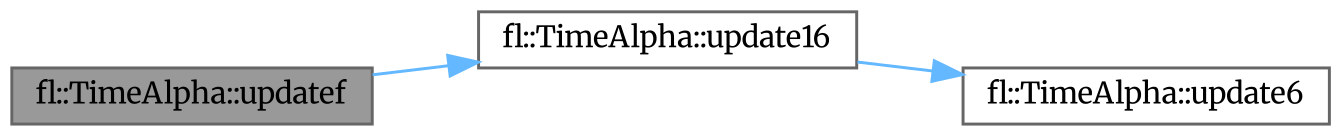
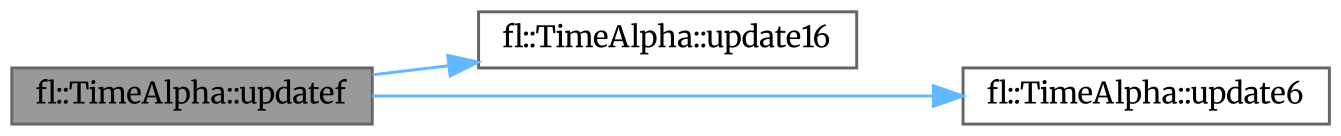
edge "fl::TimeAlpha::update16" -> "fl::TimeAlpha::update6": now "fl::TimeAlpha::updatef" -> "fl::TimeAlpha::update6"
